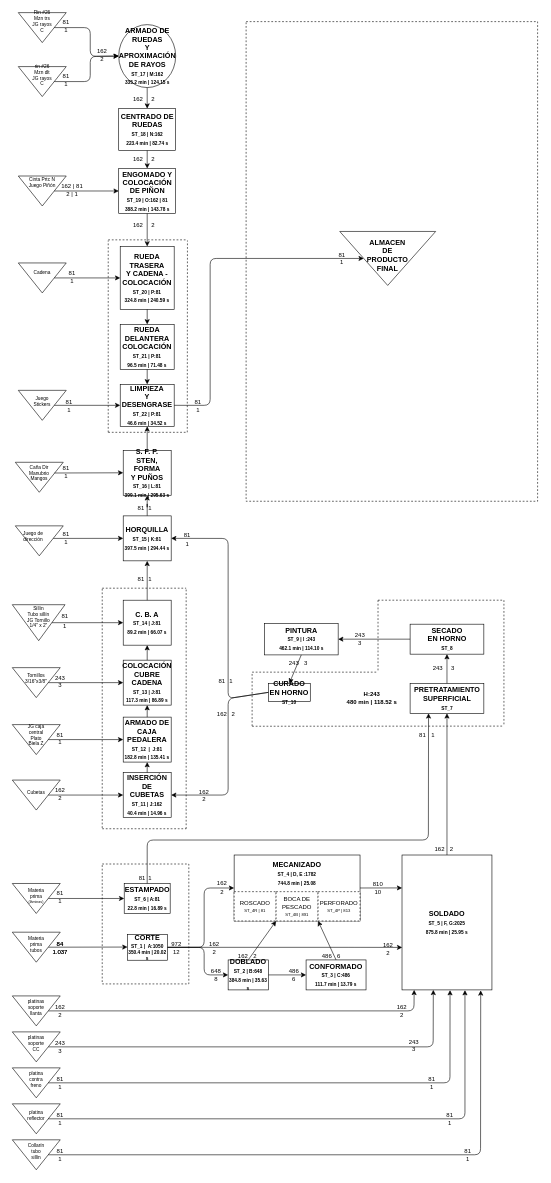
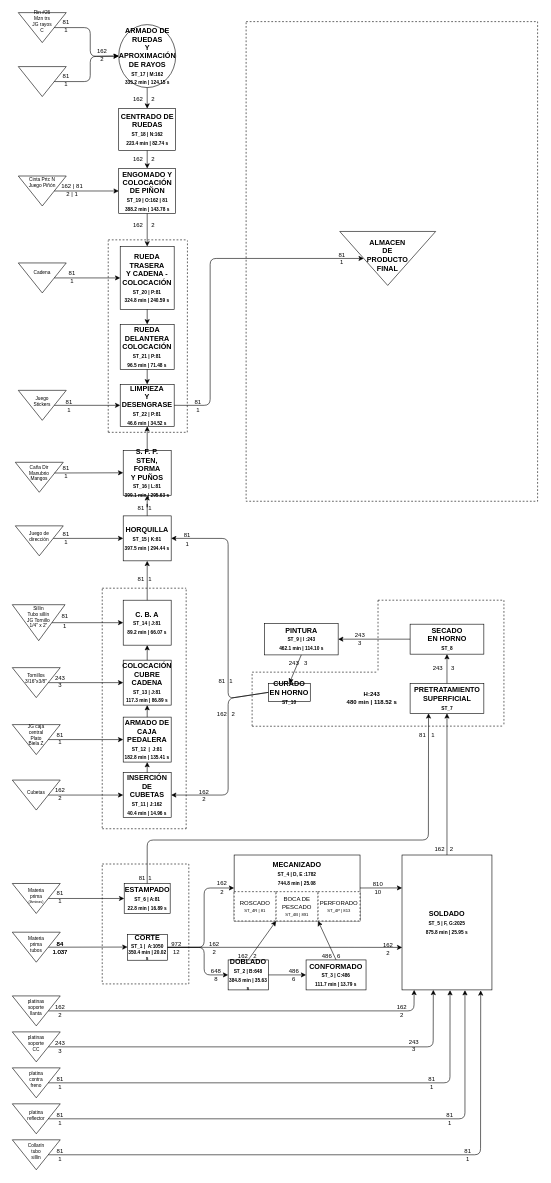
node "rin #26 Mzn dlt JG rayos C": removed
node "Juego de dirección": moved (33, 536) -> (39, 536)
